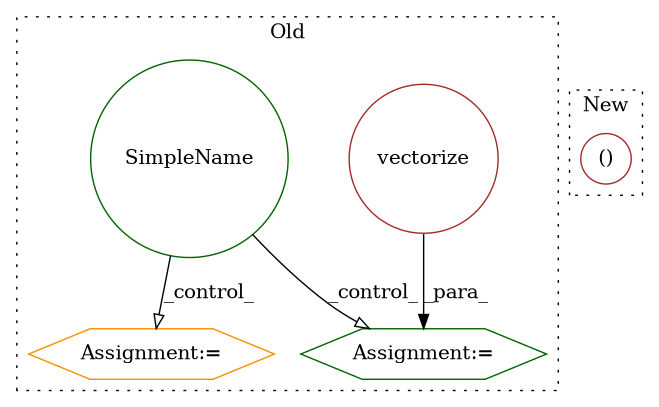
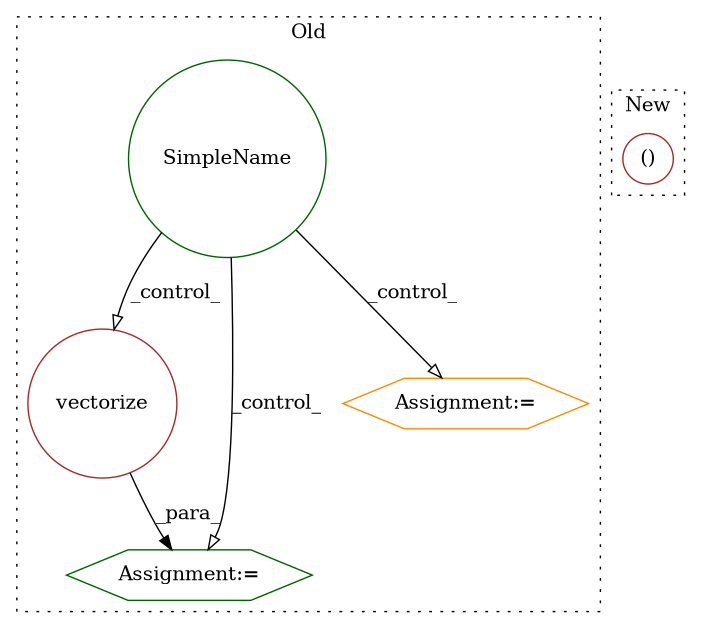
edge "SimpleName" -> "vectorize": added, label "_control_"
